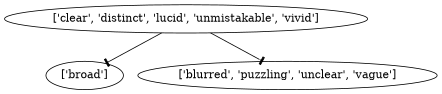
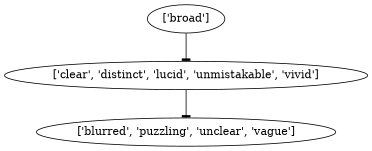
edge "['clear', 'distinct', 'lucid', 'unmistakable', 'vivid']" -> "['broad']": reversed
